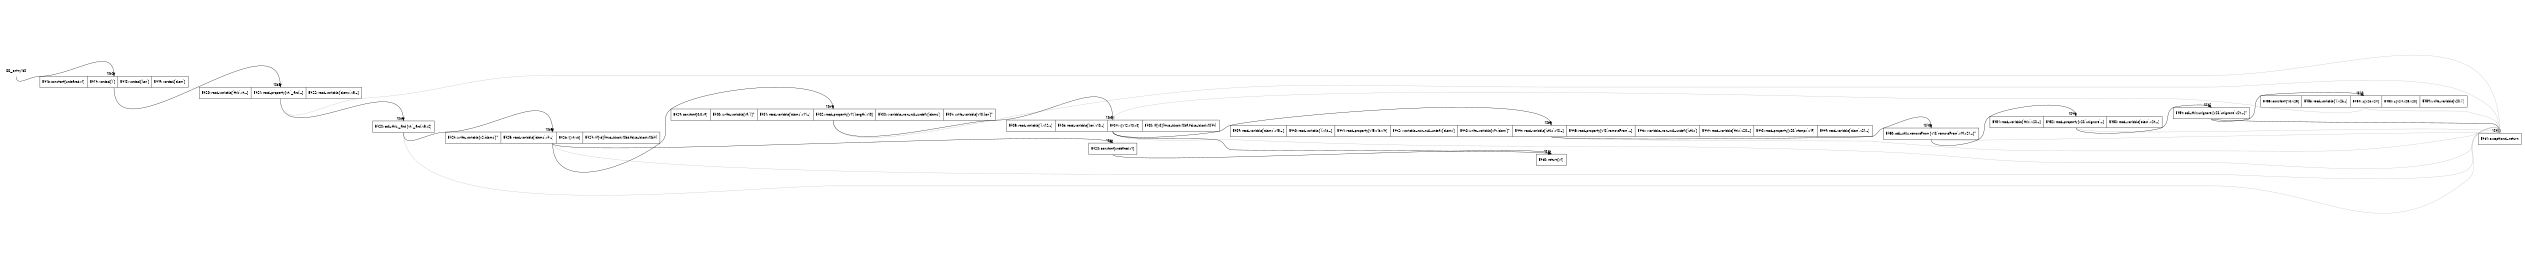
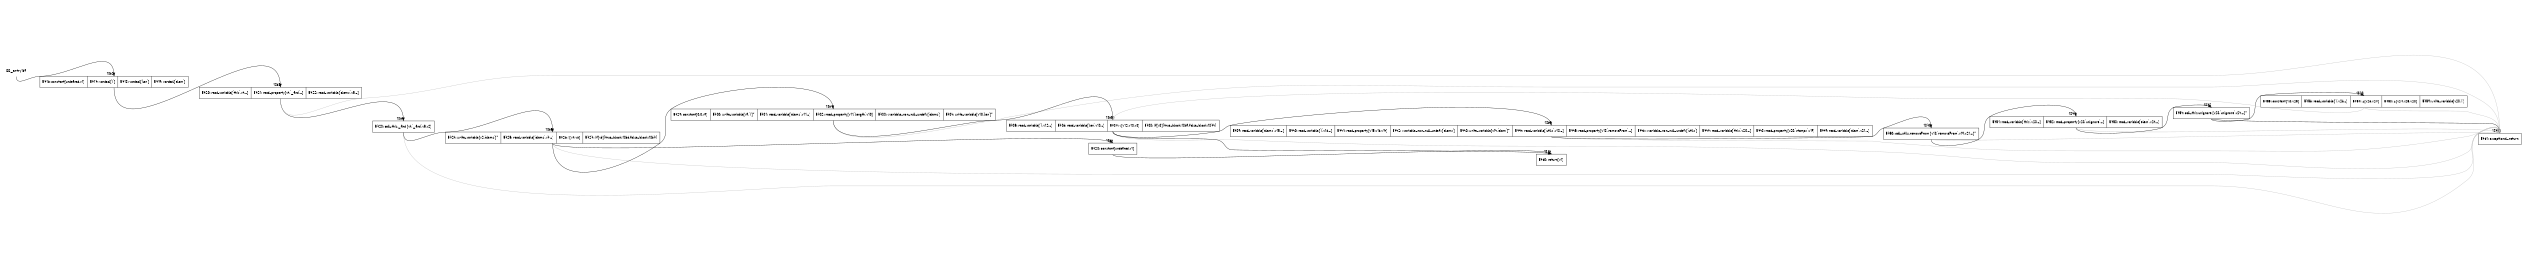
node "BB_entry163": label "BB_entry163" -> "BB_entry169"
